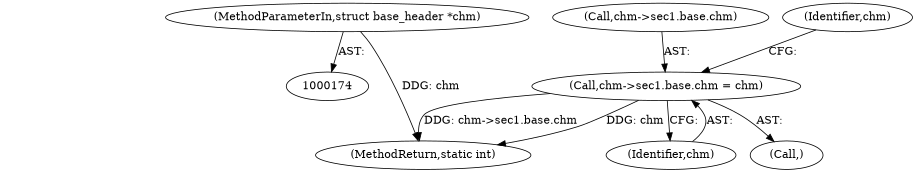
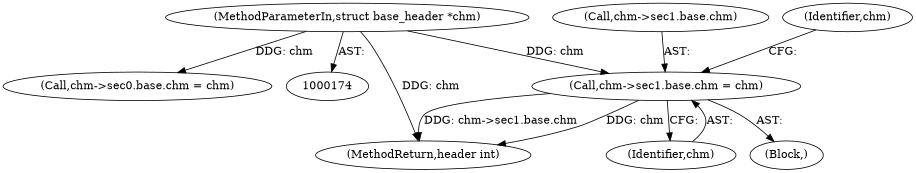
edge "(MethodParameterIn,struct base_header *chm)" -> "(Call,chm->sec1.base.chm = chm)": added, label "DDG: chm"
node "(Call,chm->sec0.base.chm = chm)": added
node "(MethodReturn,static int)": label "(MethodReturn,static int)" -> "(MethodReturn,header int)"
node "(Call,)": label "(Call,)" -> "(Block,)"
